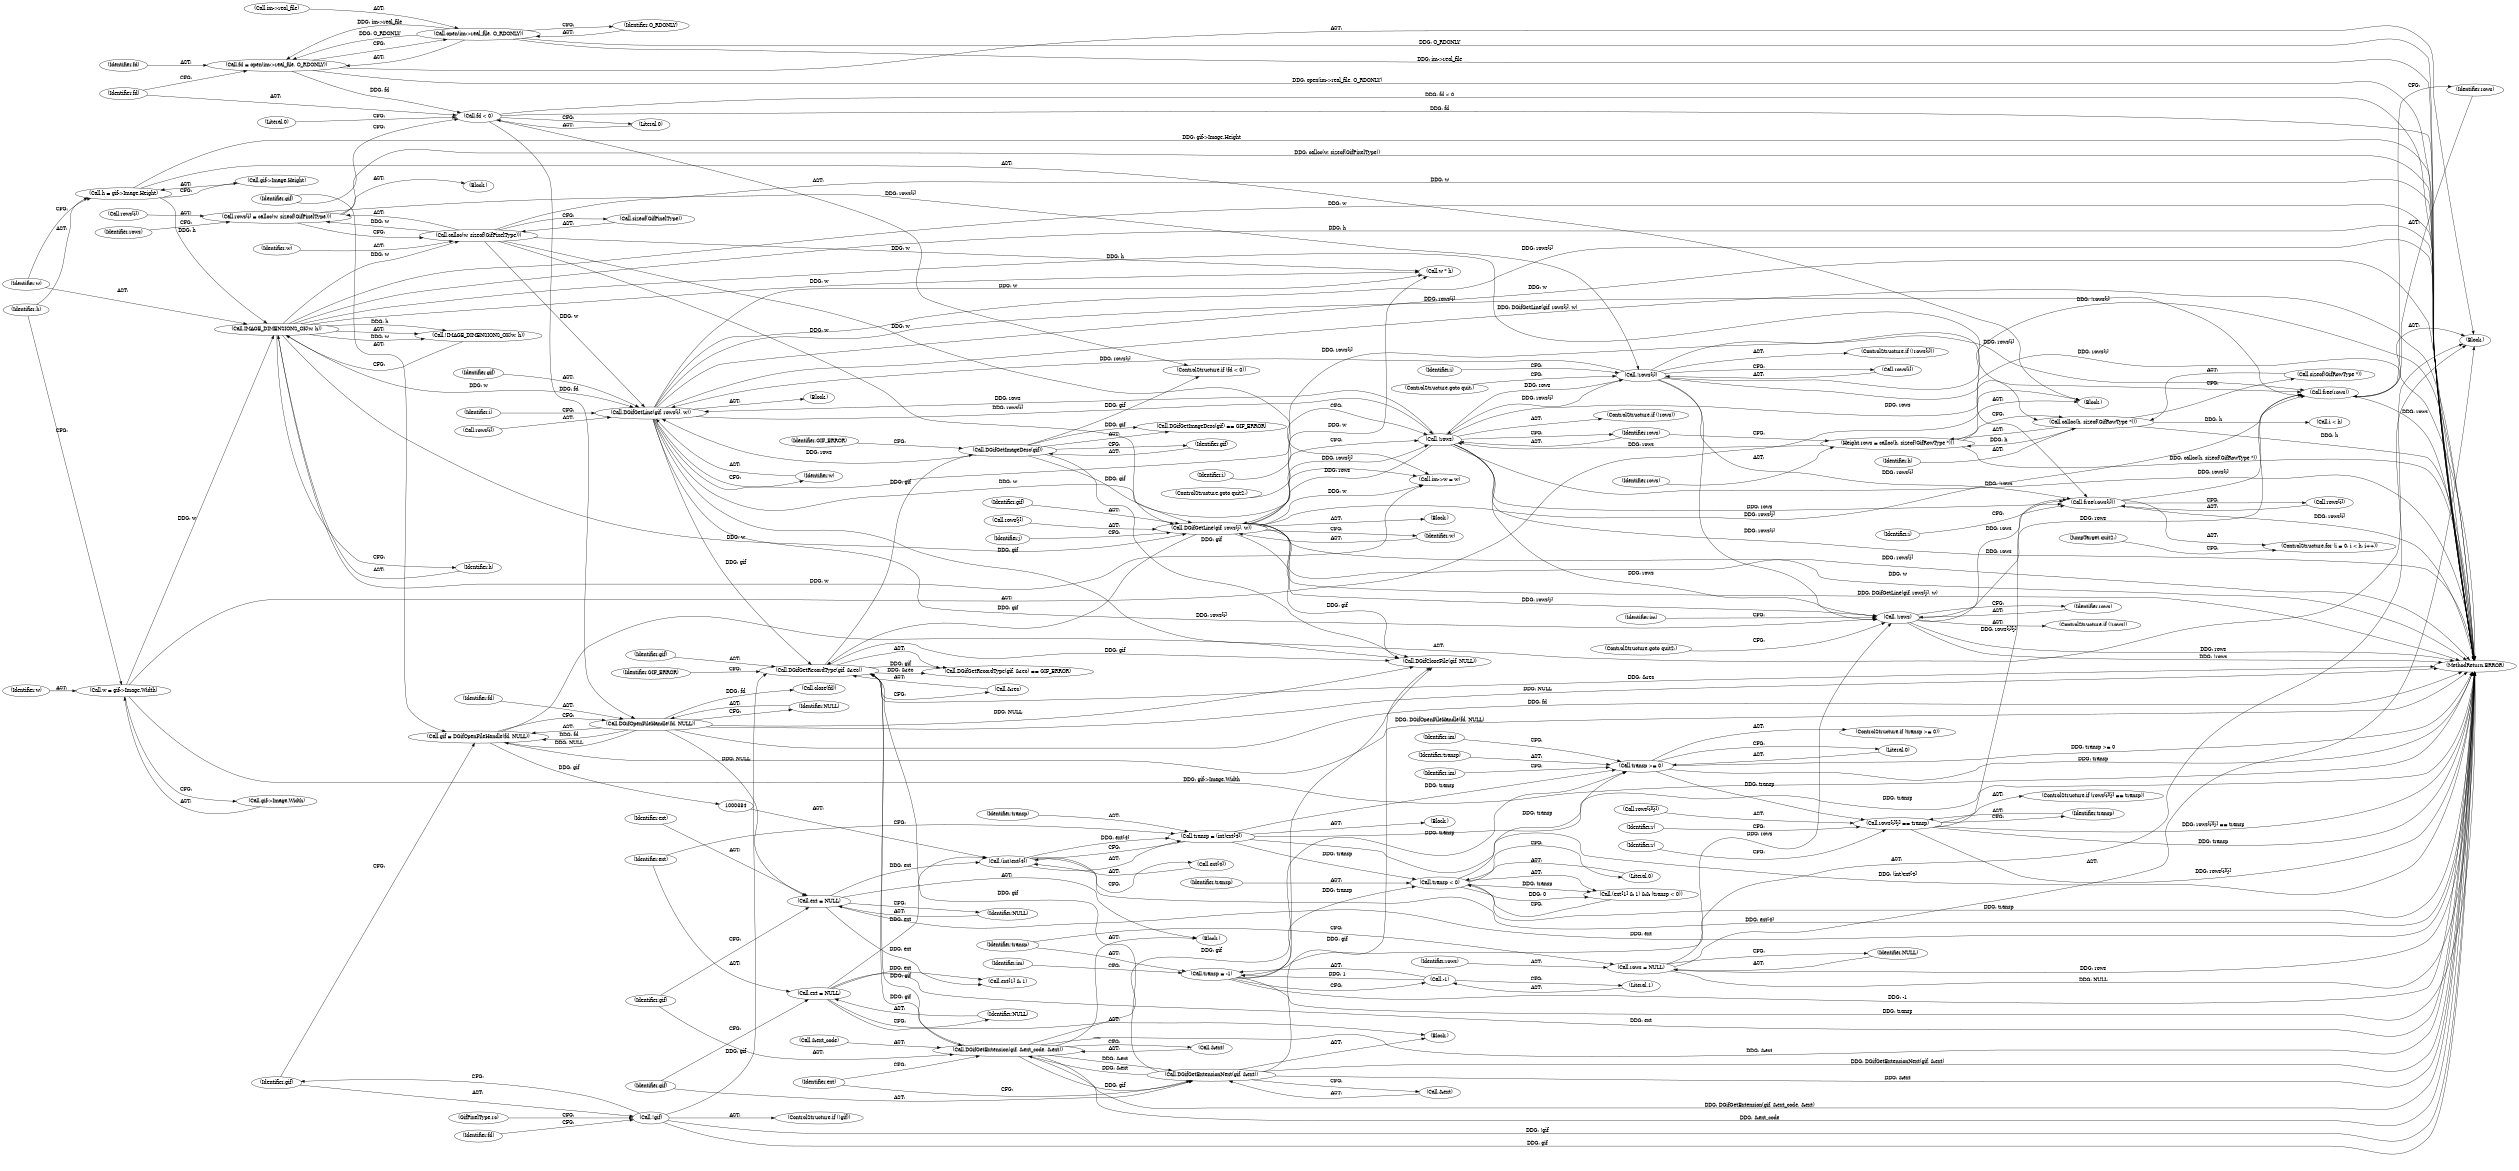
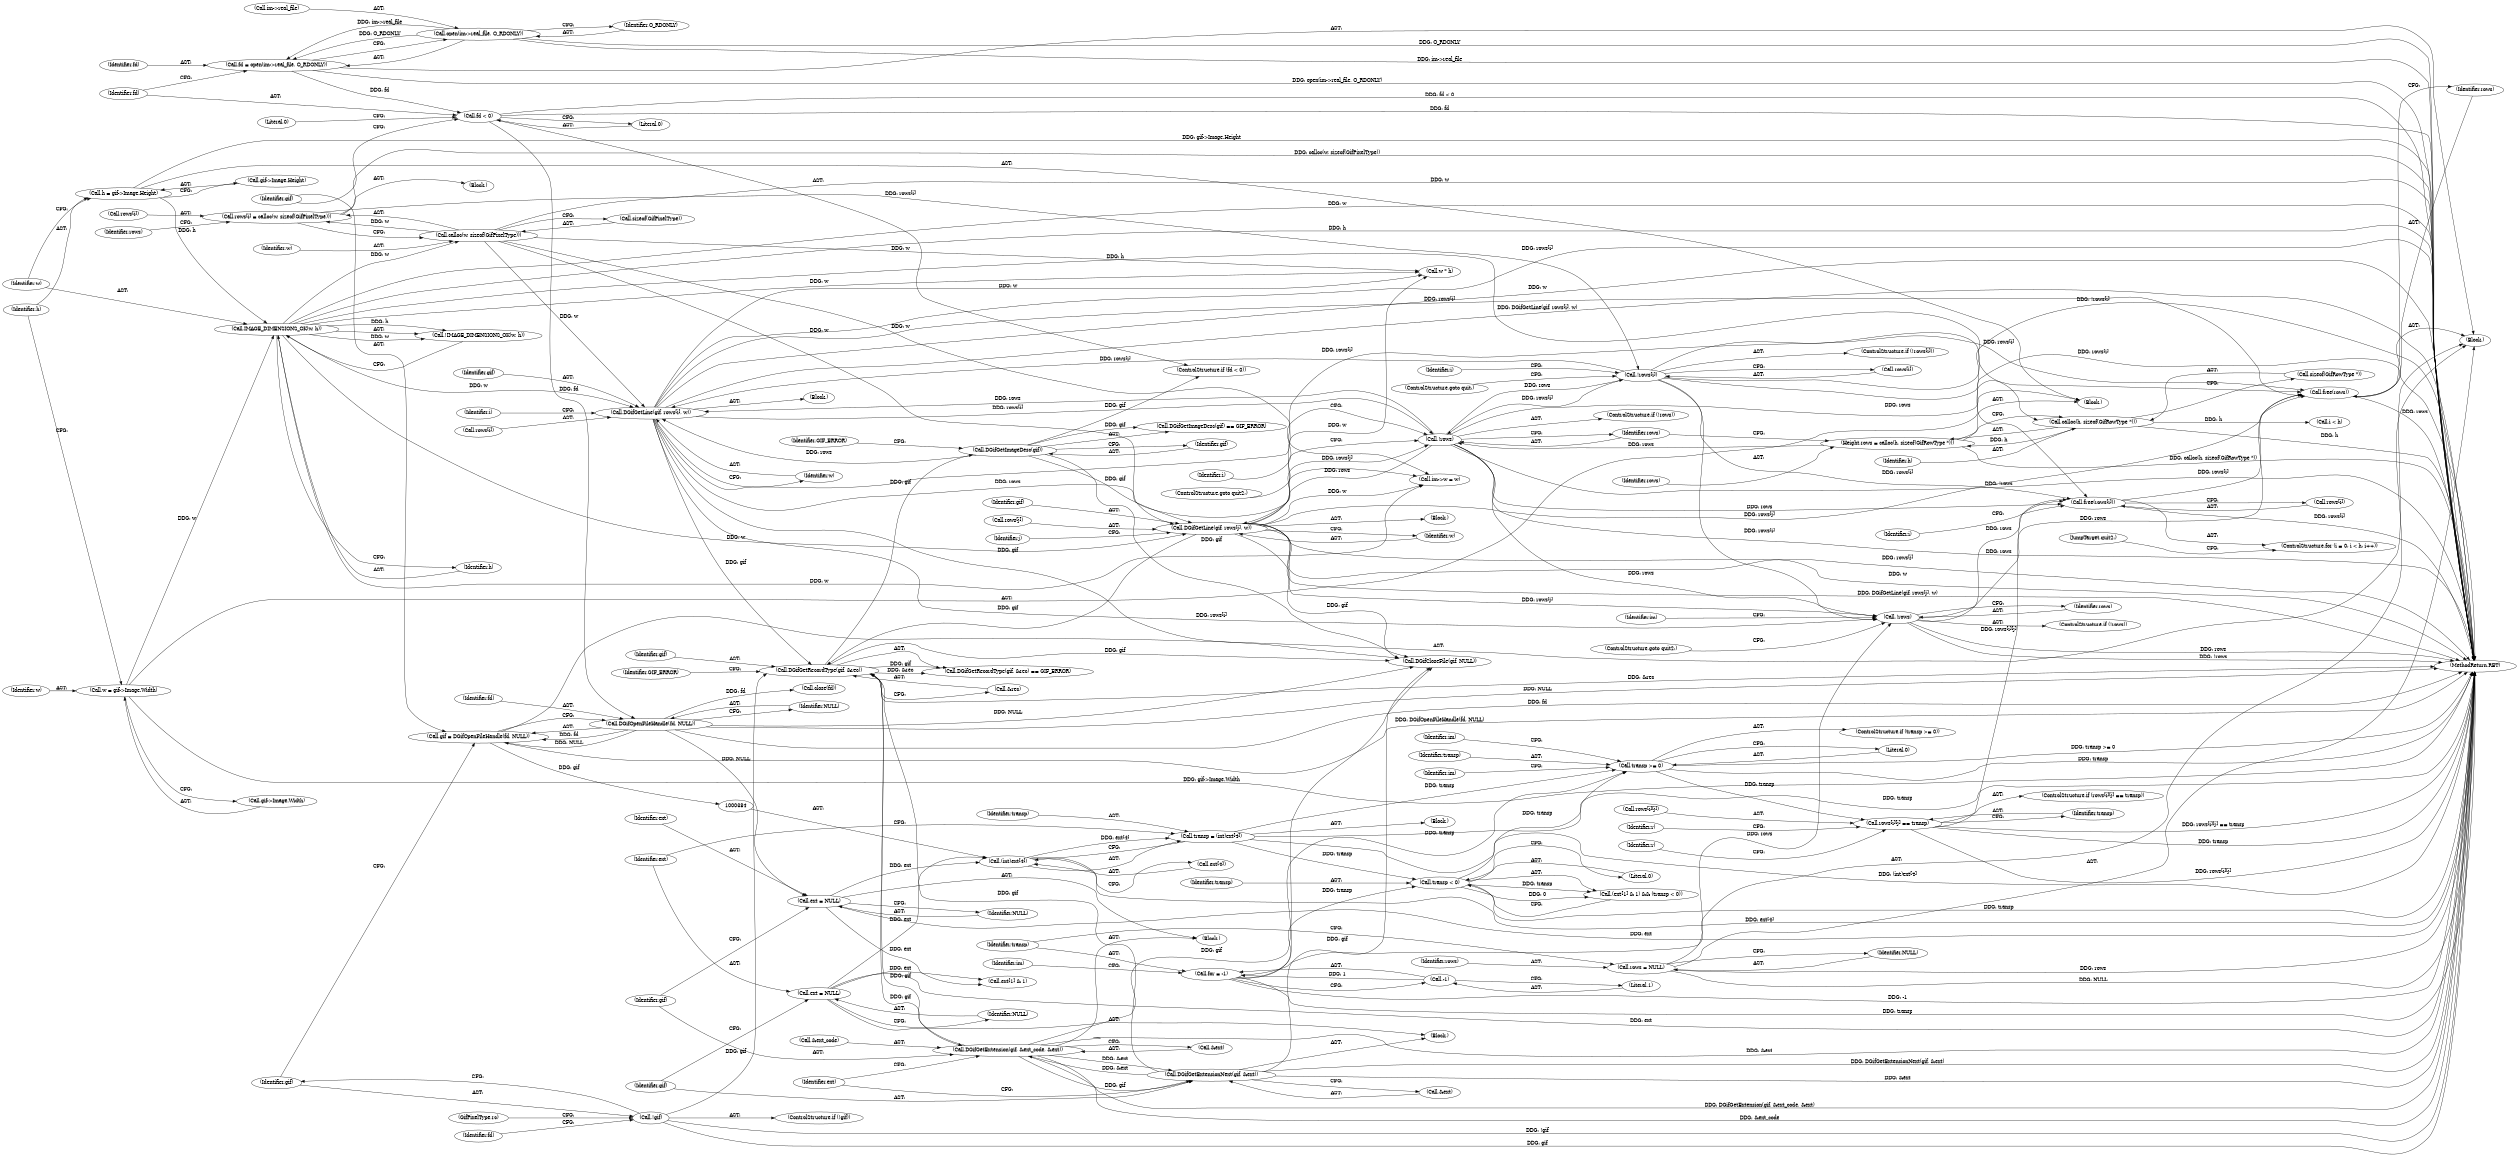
edge "(Call,DGifGetLine(gif, rows[i], w))" -> "(Call,im->w = w)": label "DDG: w" -> "DDG: rows"
node "(MethodReturn,ERROR)": label "(MethodReturn,ERROR)" -> "(MethodReturn,RET)"
node "(Call,transp = -1)": label "(Call,transp = -1)" -> "(Call,for = -1)"
